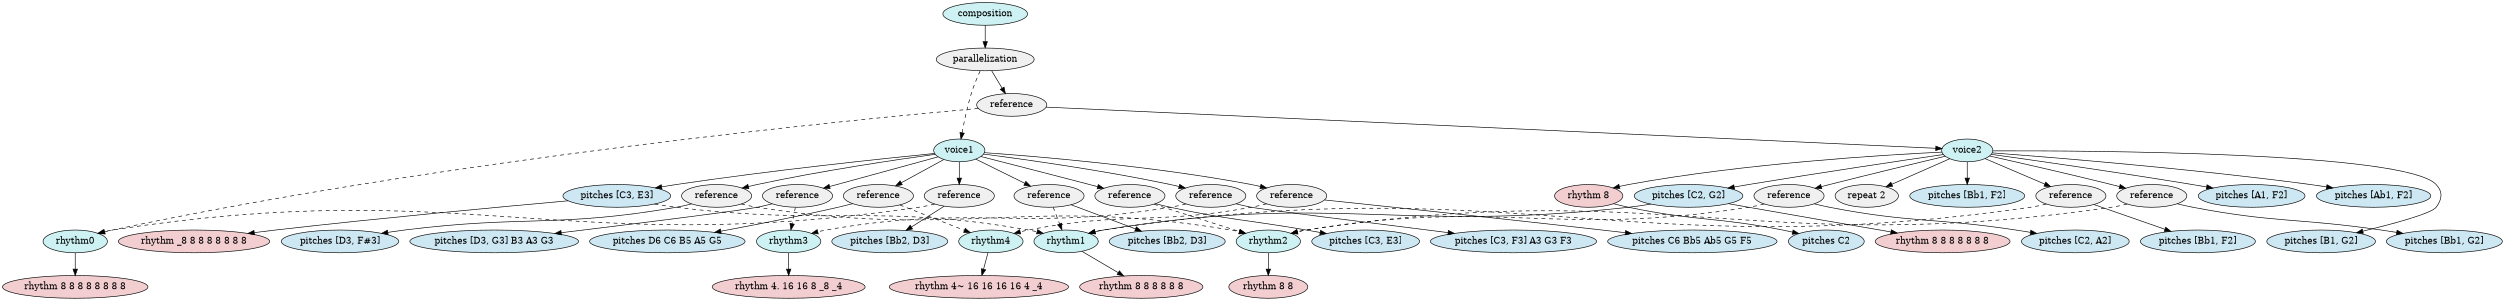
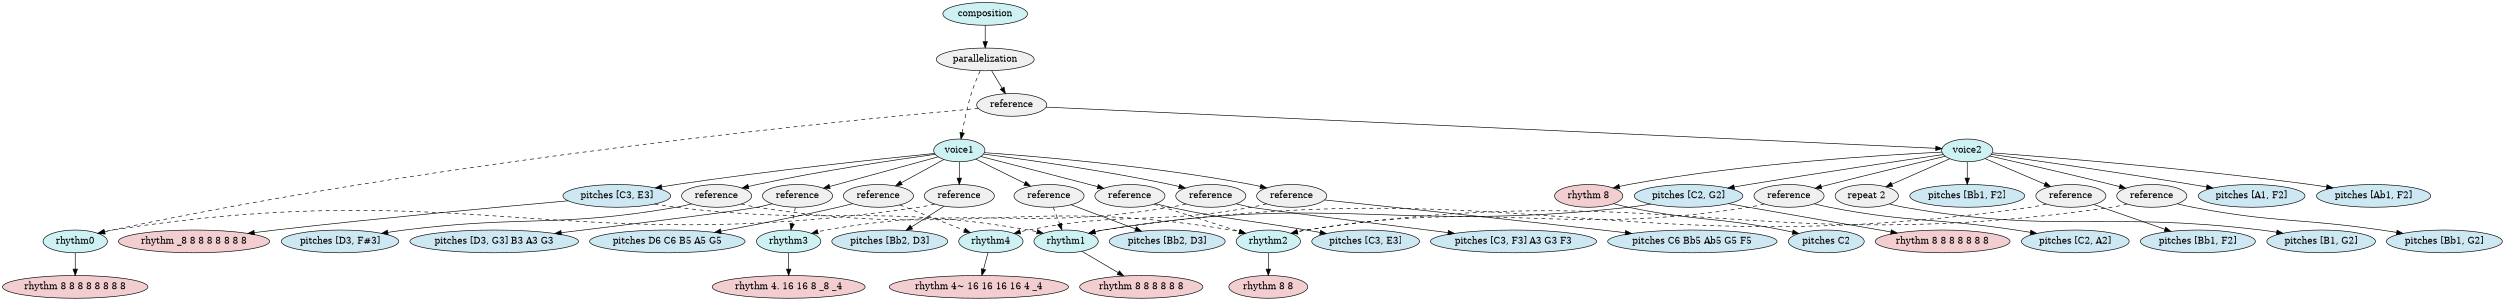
edge "voice2" -> "pitches [B1, G2]": now "repeat 2" -> "pitches [B1, G2]"
